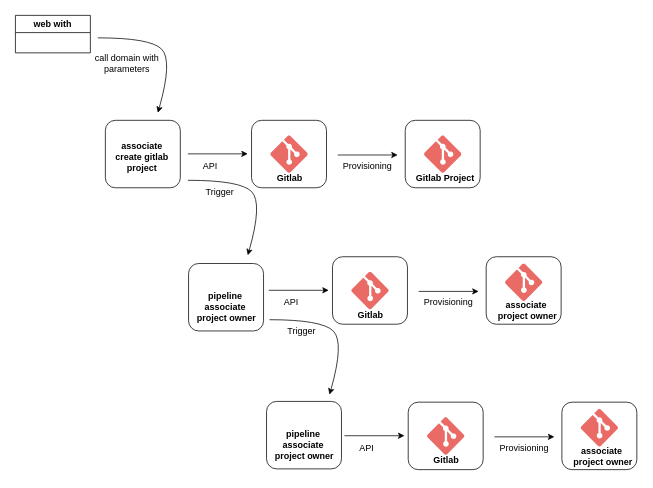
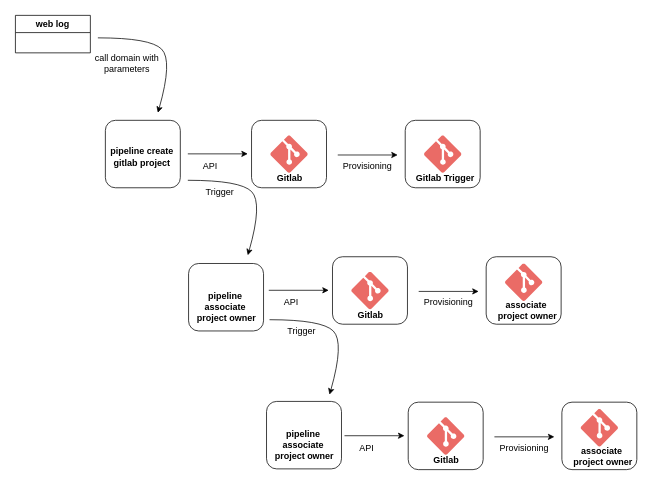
node "web with": label "web with" -> "web log"
node "associate create gitlab project": label "associate create gitlab project" -> "pipeline create gitlab project"
node "Gitlab Project": label "Gitlab Project" -> "Gitlab Trigger"
